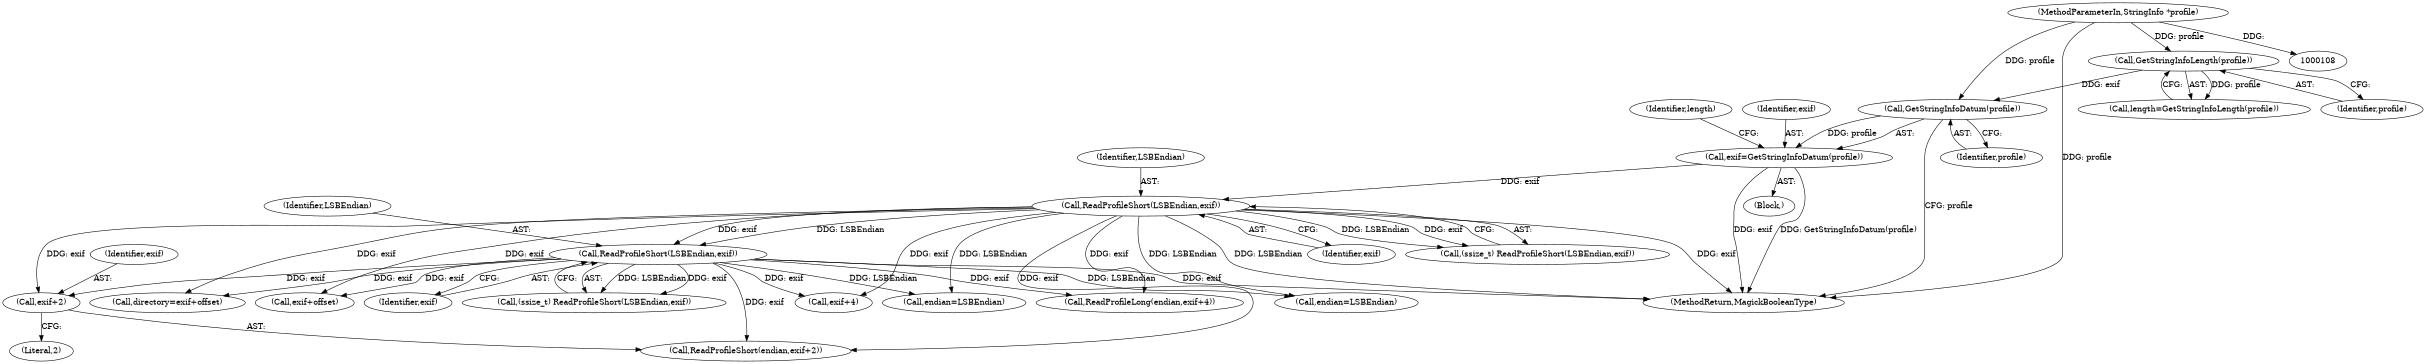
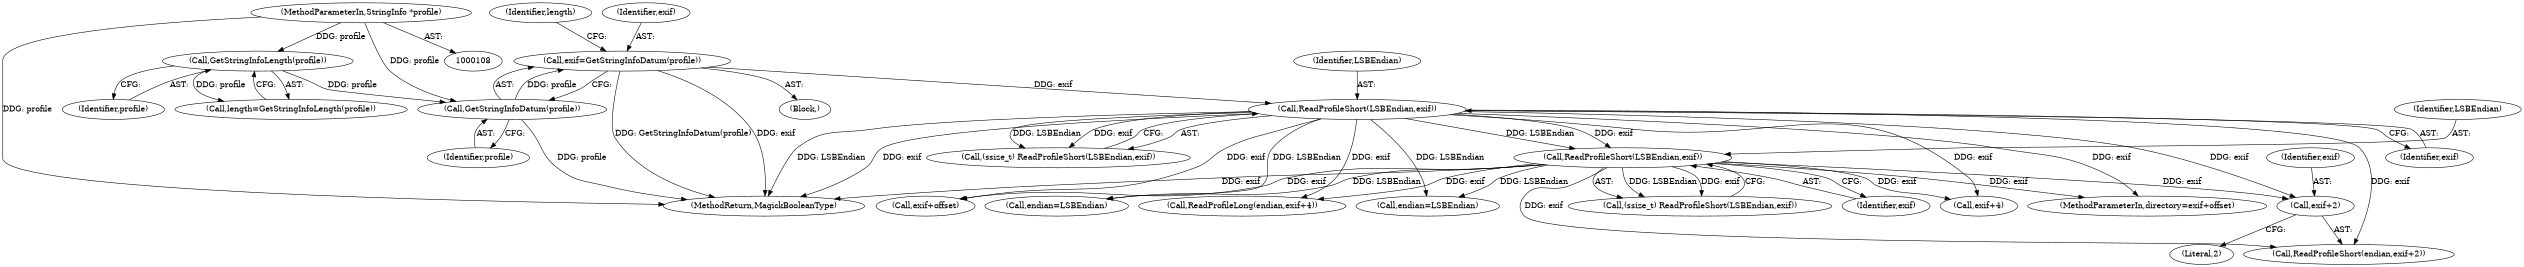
edge "(MethodParameterIn,StringInfo *profile)" -> "1000108": label "DDG: " -> "AST: "
edge "(Call,GetStringInfoLength(profile))" -> "(Call,GetStringInfoDatum(profile))": label "DDG: exif" -> "DDG: profile"
edge "(Call,exif=GetStringInfoDatum(profile))" -> "(Call,GetStringInfoDatum(profile))": added, label "CFG:"
edge "(Call,GetStringInfoDatum(profile))" -> "(MethodReturn,MagickBooleanType)": label "CFG: profile" -> "DDG: profile"
node "(Call,directory=exif+offset)": label "(Call,directory=exif+offset)" -> "(MethodParameterIn,directory=exif+offset)"
